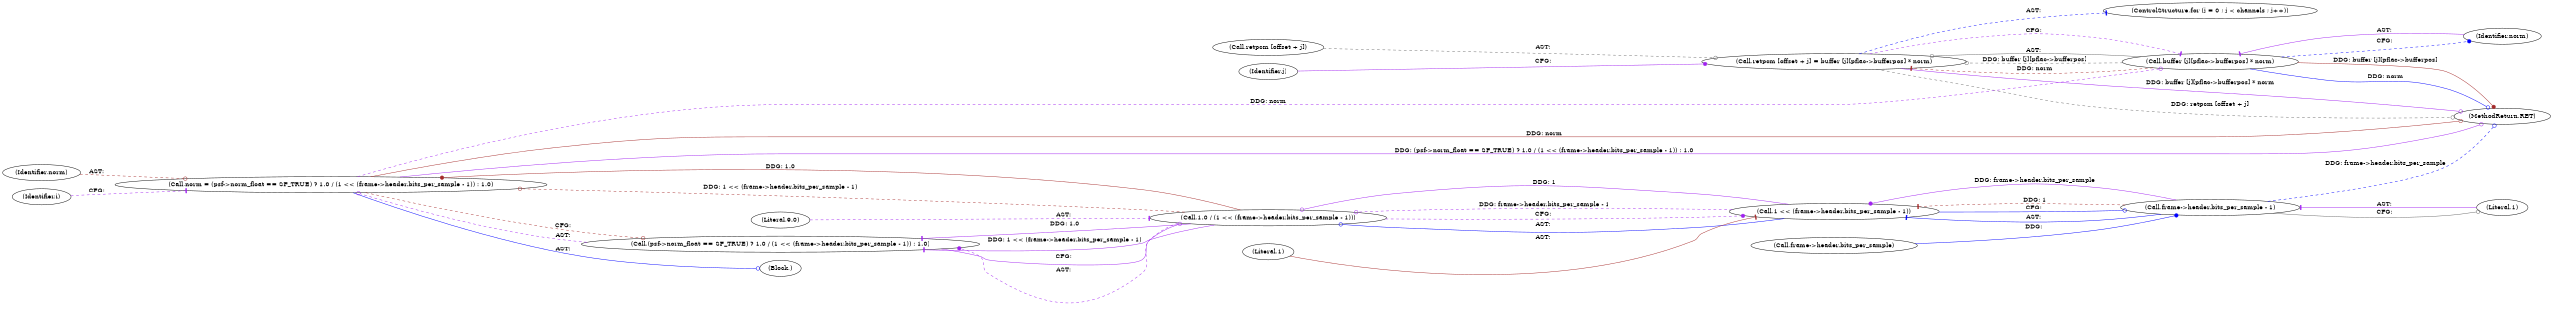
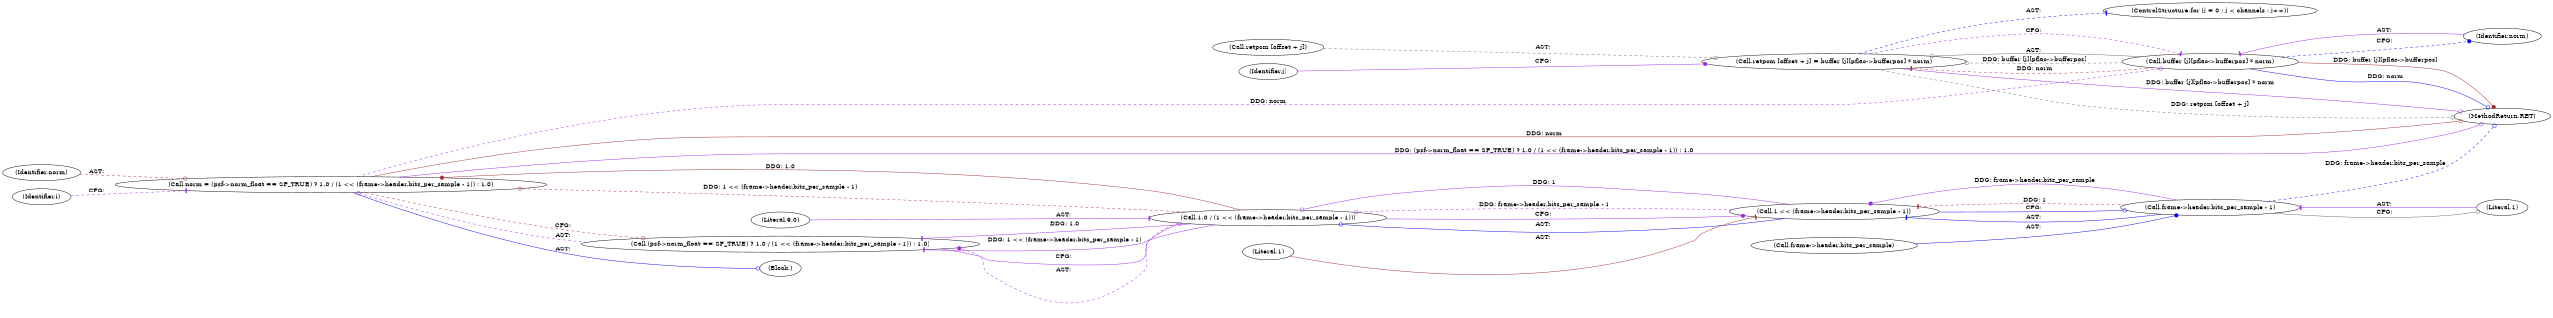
edge "(Literal,9.0)" -> "(Call,1.0 / (1 << (frame->header.bits_per_sample - 1)))": style dashed -> solid
edge "(Call,1.0 / (1 << (frame->header.bits_per_sample - 1)))" -> "(Call,1 << (frame->header.bits_per_sample - 1))": style dashed -> solid
edge "(Call,frame->header.bits_per_sample)" -> "(Call,frame->header.bits_per_sample - 1)": label "DDG: " -> "AST: "
